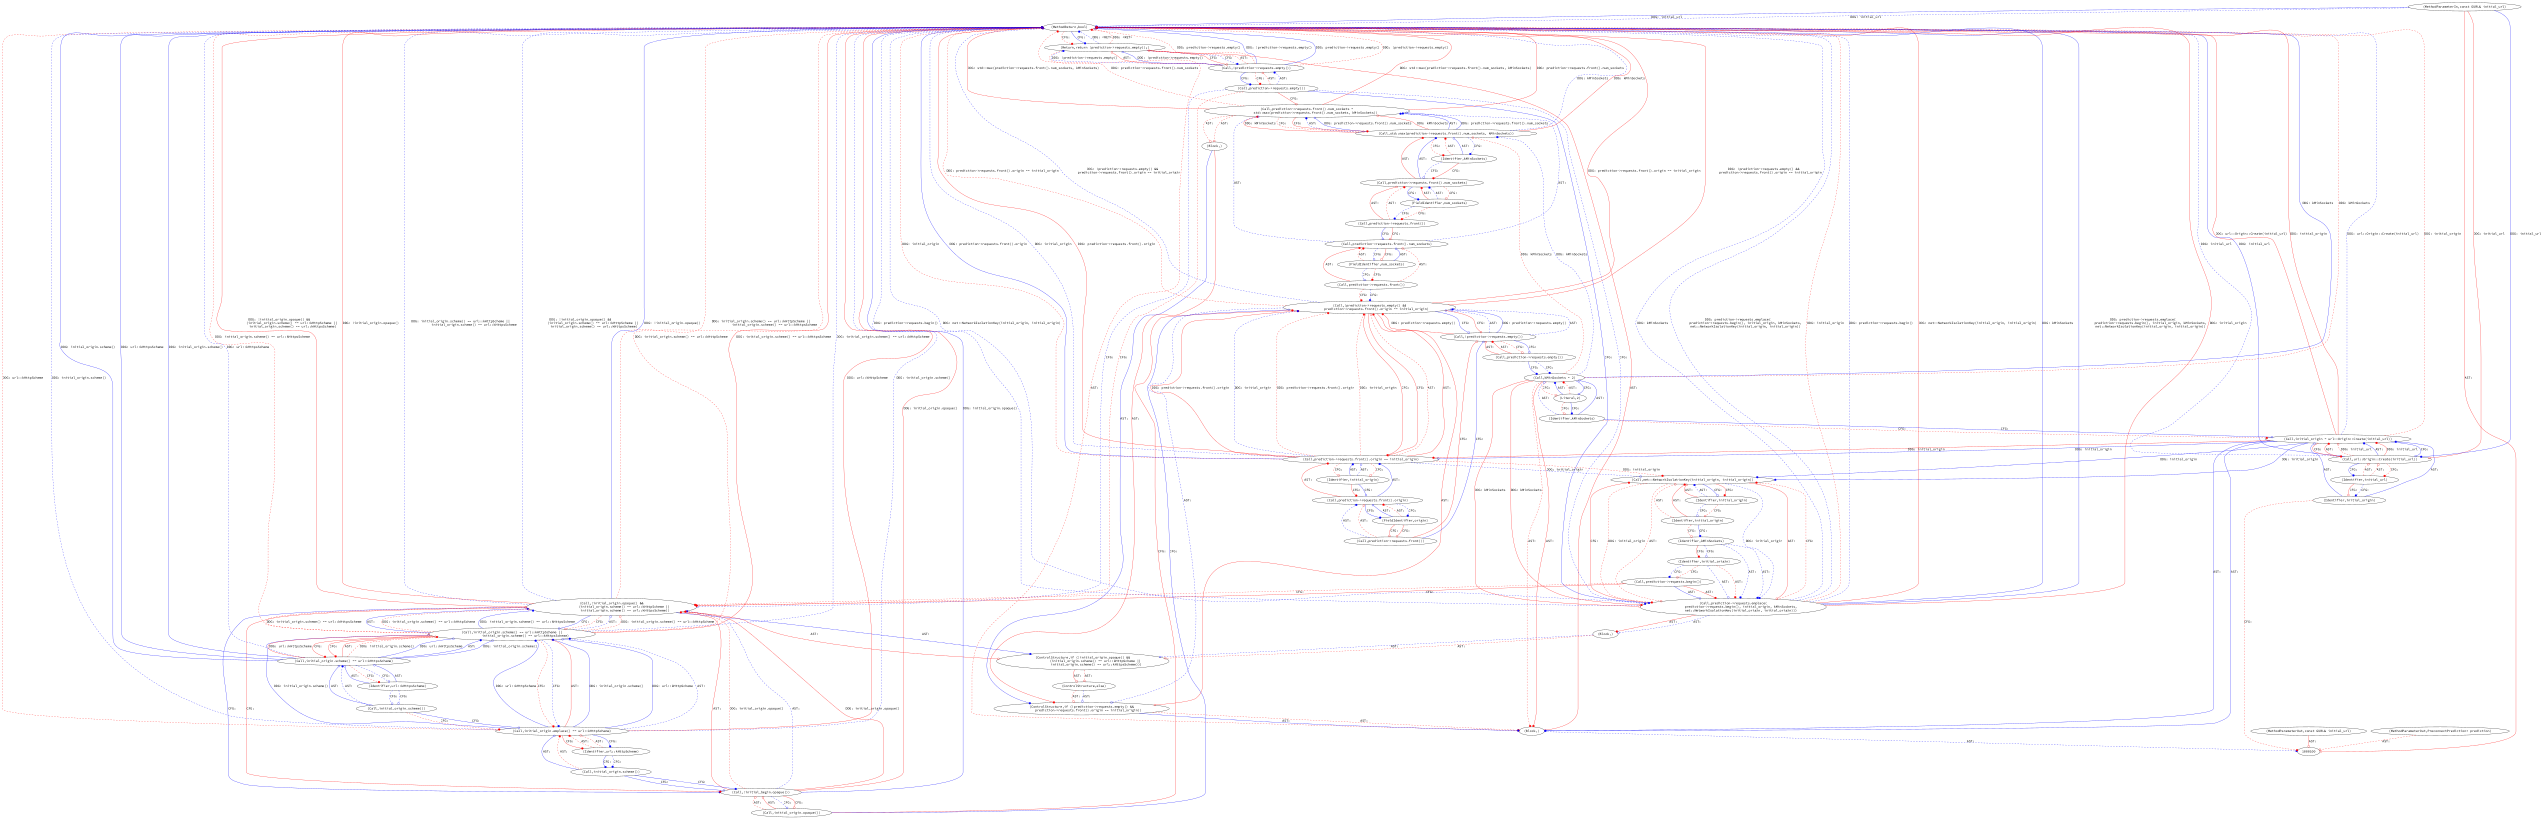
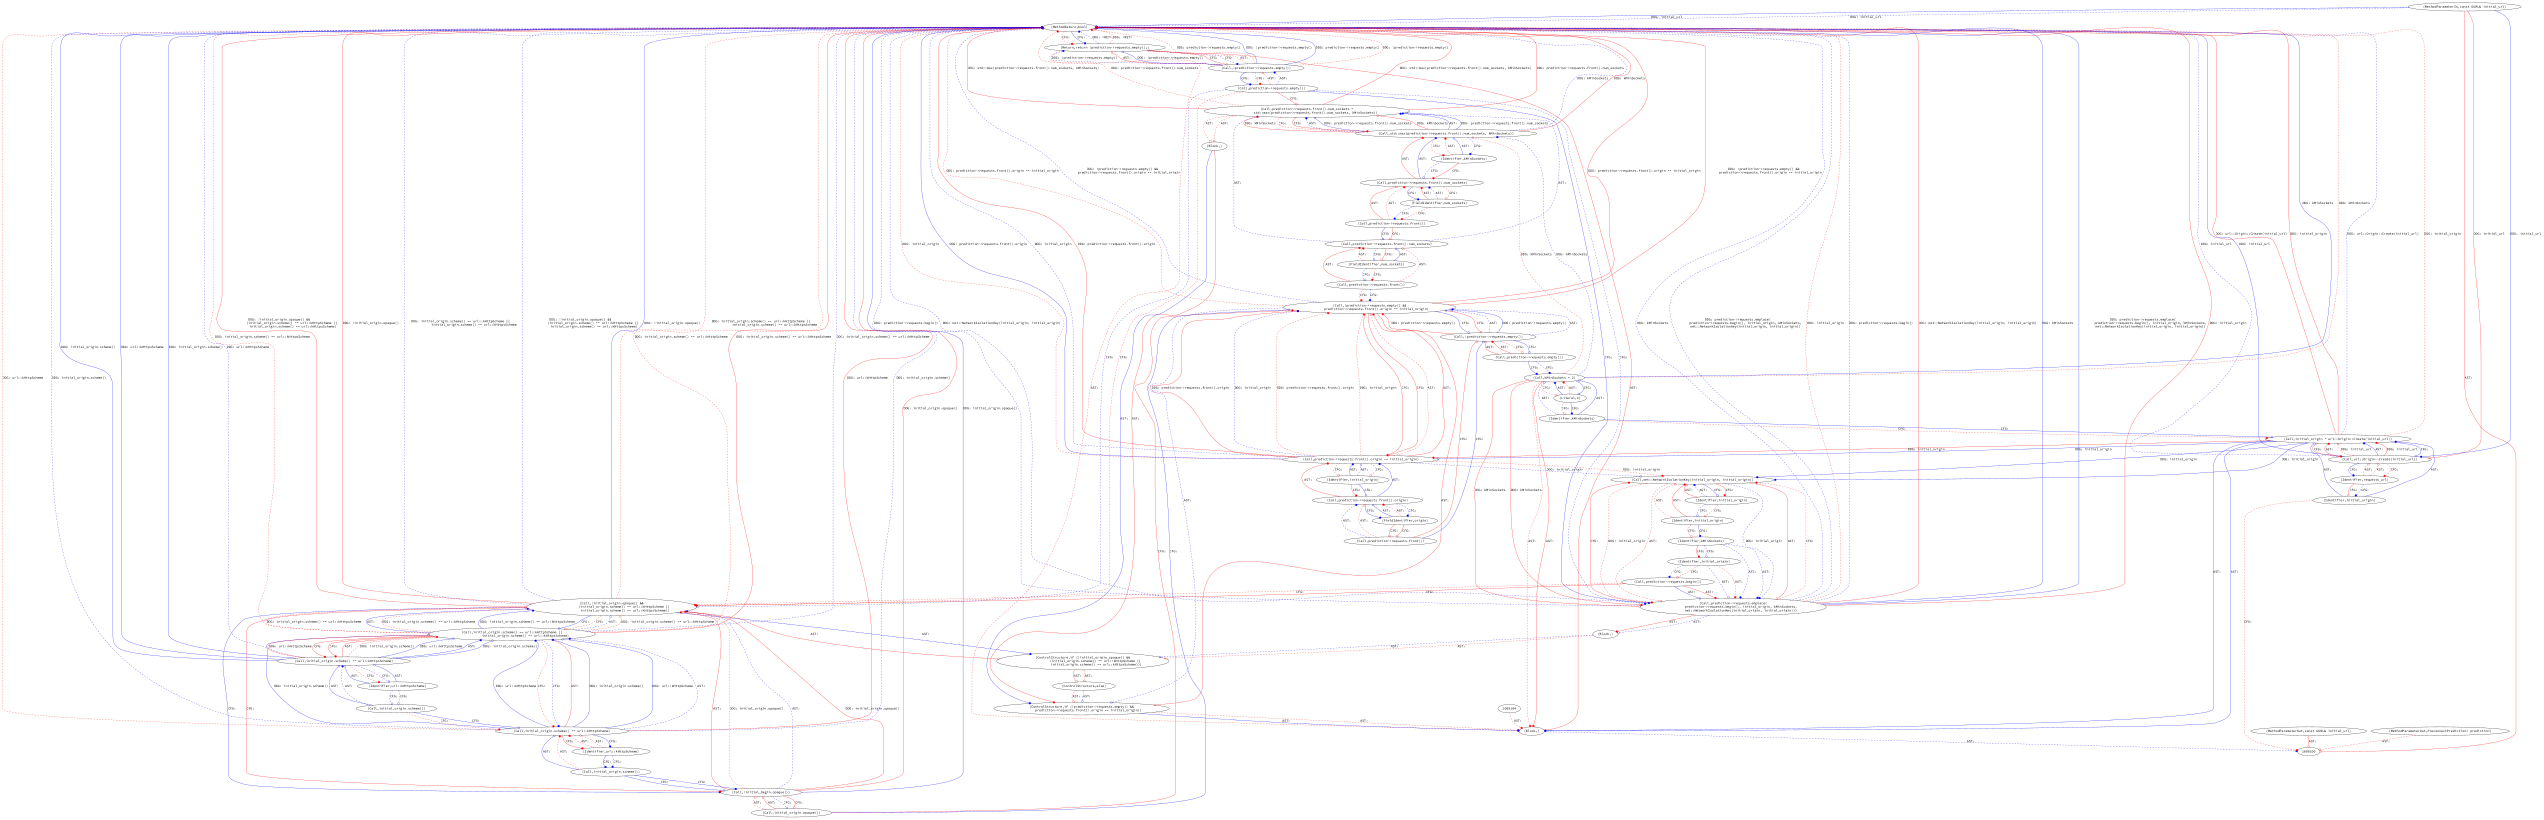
node "(Identifier,initial_url)": label "(Identifier,initial_url)" -> "(Identifier,requests_url)"
node "1000104": added
node "(Call,initial_origin.emplace() == url::kHttpScheme)": label "(Call,initial_origin.emplace() == url::kHttpScheme)" -> "(Call,initial_origin.scheme() == url::kHttpScheme)"
